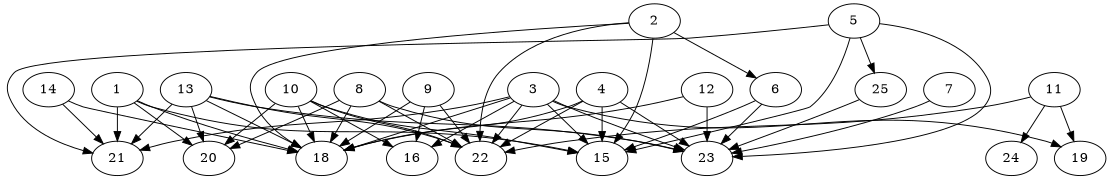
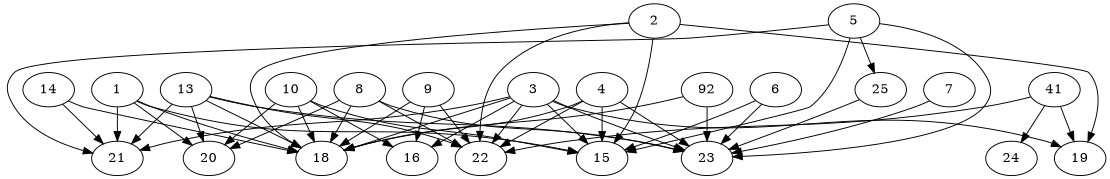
edge "2" -> "6": now "2" -> "19"
node "12": label "12" -> "92"
node "11": label "11" -> "41"
edge "10" -> "22": removed
